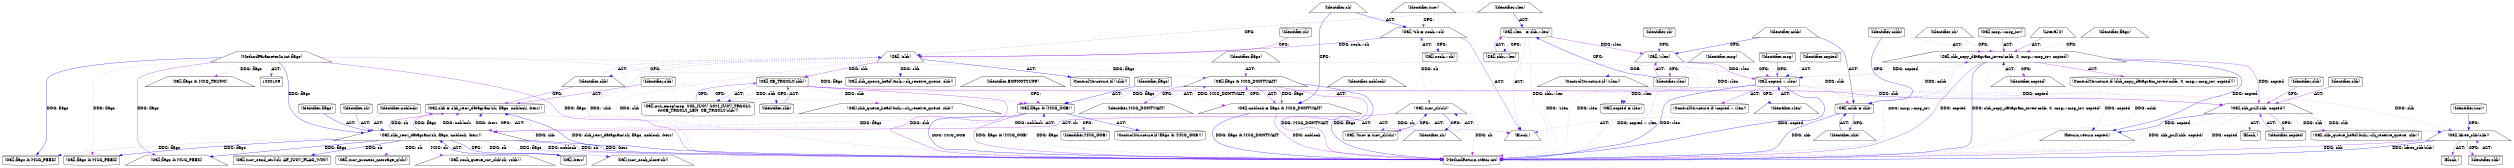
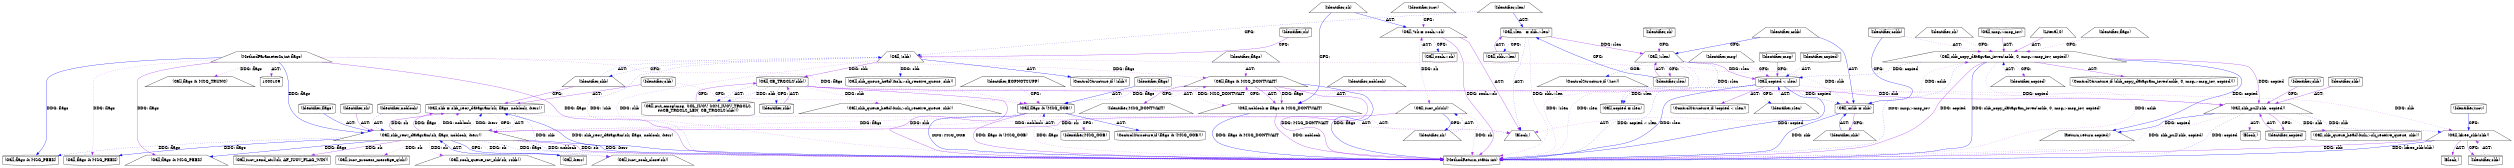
edge "(Call,*sk = sock->sk)" -> "(Call,!skb)": now "(Call,*sk = sock->sk)" -> "(MethodReturn,static int)"
node "(ControlStructure,if (!rlen))": label "(ControlStructure,if (!rlen))" -> "(ControlStructure,if (!iov))"
edge "(Call,copied < rlen)" -> "(Return,return copied;)": now "(Call,copied < rlen)" -> "(Call,cskb = skb)"
edge "(Call,iucv_sk(sk))" -> "(Call,skb_recv_datagram(sk, flags, noblock, &err))": label "AST: sk" -> "DDG: sk"
node "(Call,*iucv = iucv_sk(sk))": removed
edge "(Call,skb_recv_datagram(sk, flags, noblock, &err))" -> "(Call,iucv_send_ctrl(sk, AF_IUCV_FLAG_WIN))": color blue -> purple
edge "(Call,skb_recv_datagram(sk, flags, noblock, &err))" -> "(Call,sock_queue_rcv_skb(sk, rskb))": label "MSG: sk" -> "DDG: sk"
